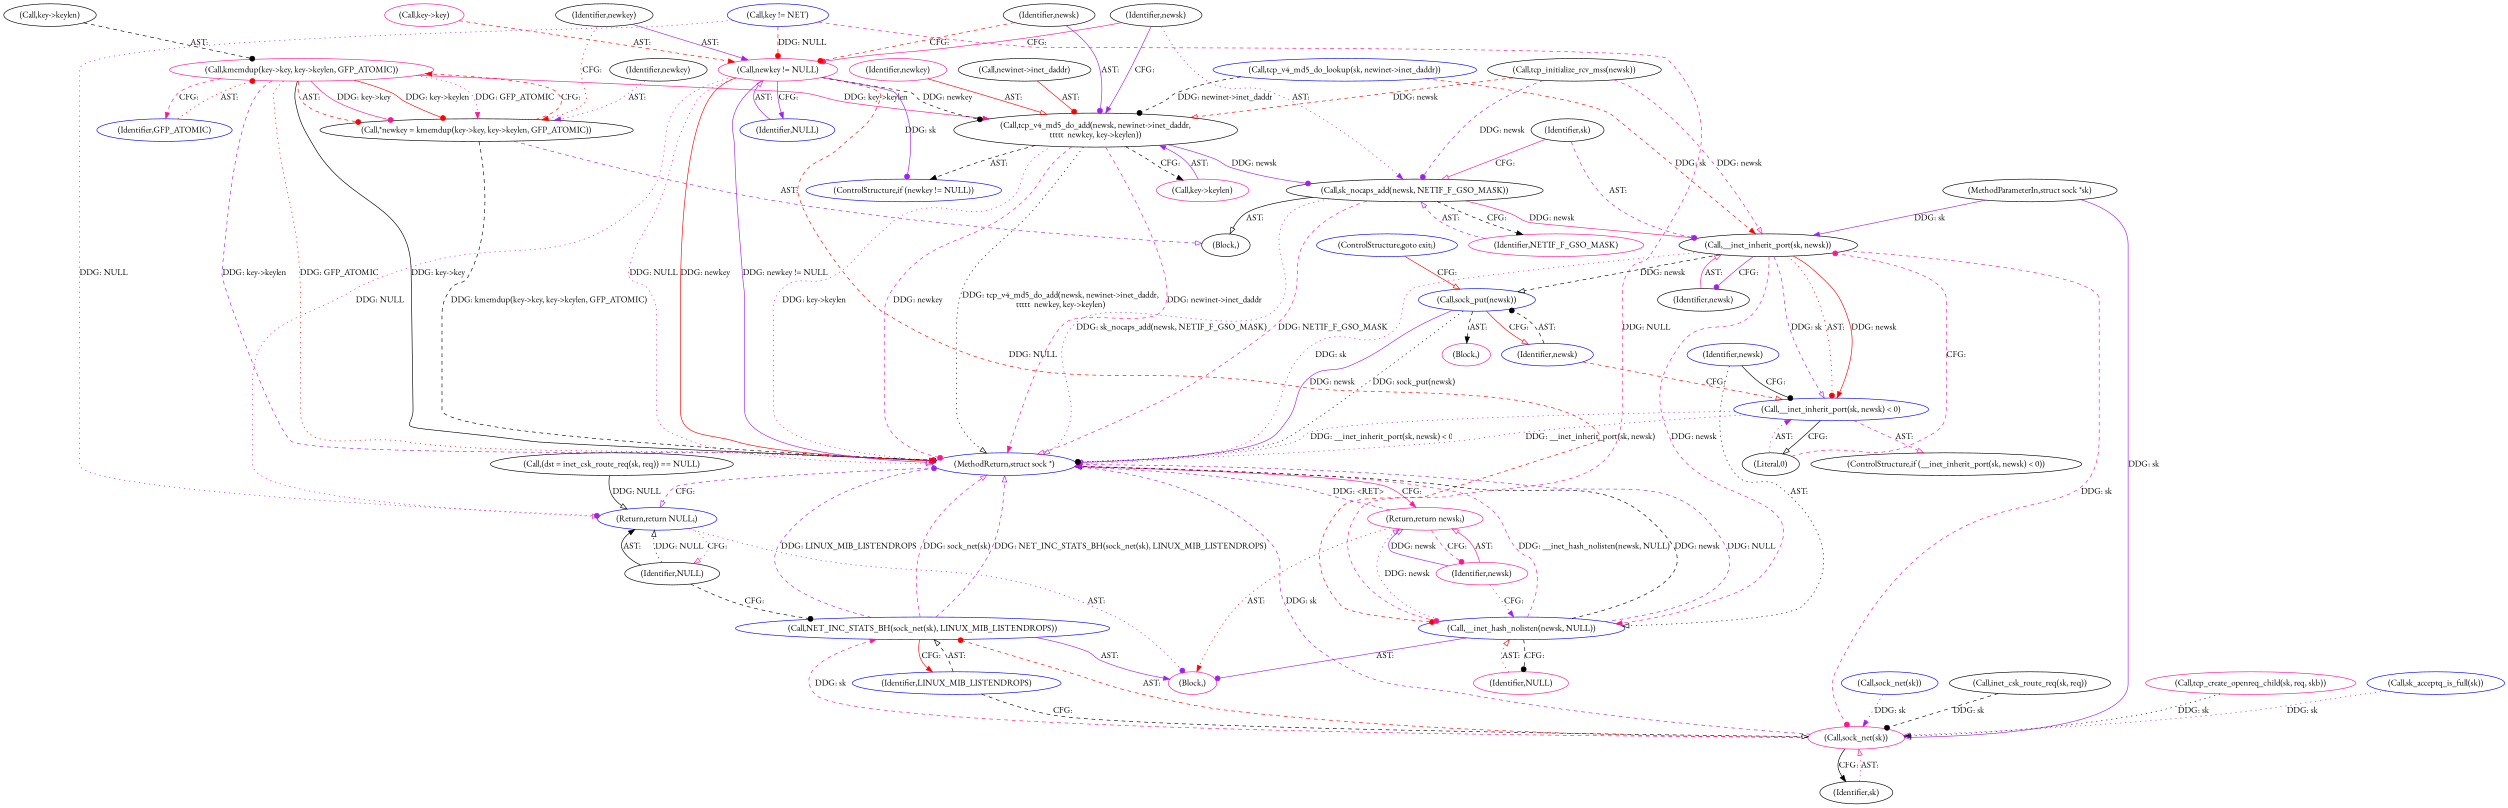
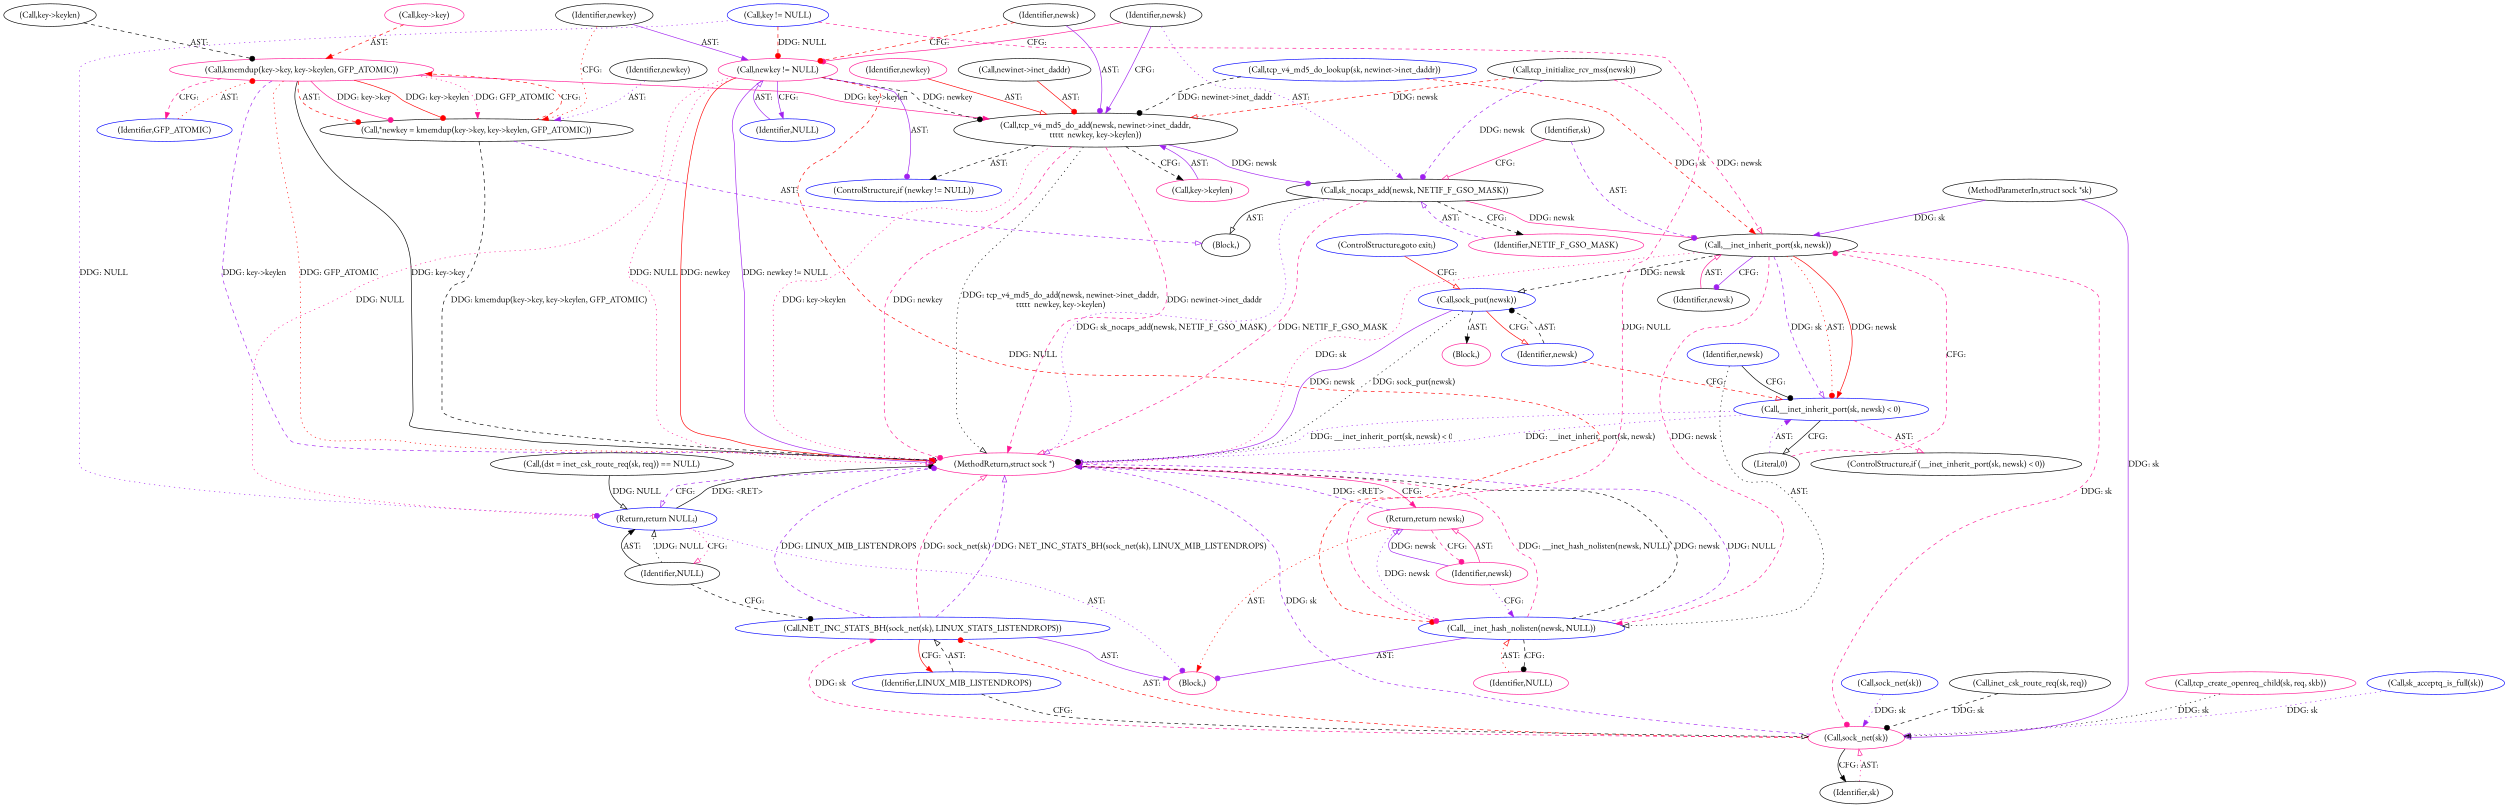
node "(Call,key != NET)": label "(Call,key != NET)" -> "(Call,key != NULL)"
edge "(Call,key->key)" -> "(Call,newkey != NULL)": now "(Call,key->key)" -> "(Call,kmemdup(key->key, key->keylen, GFP_ATOMIC))"
edge "(Call,newkey != NULL)" -> "(ControlStructure,if (newkey != NULL))": label "DDG: sk" -> "AST: "
node "(MethodReturn,struct sock *)": color blue -> deeppink
edge "(Return,return NULL;)" -> "(MethodReturn,struct sock *)": added, label "DDG: <RET>"
node "(Call,NET_INC_STATS_BH(sock_net(sk), LINUX_MIB_LISTENDROPS))": label "(Call,NET_INC_STATS_BH(sock_net(sk), LINUX_MIB_LISTENDROPS))" -> "(Call,NET_INC_STATS_BH(sock_net(sk), LINUX_STATS_LISTENDROPS))"
